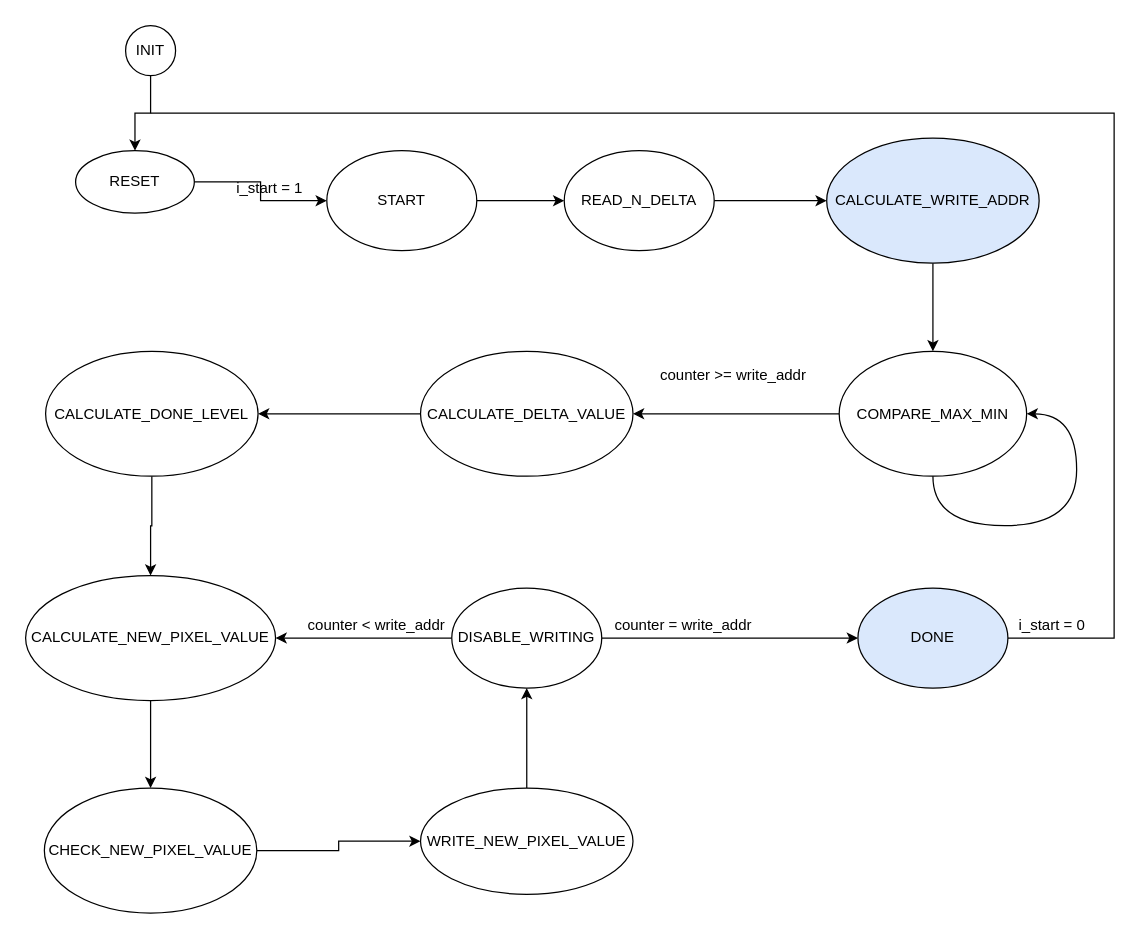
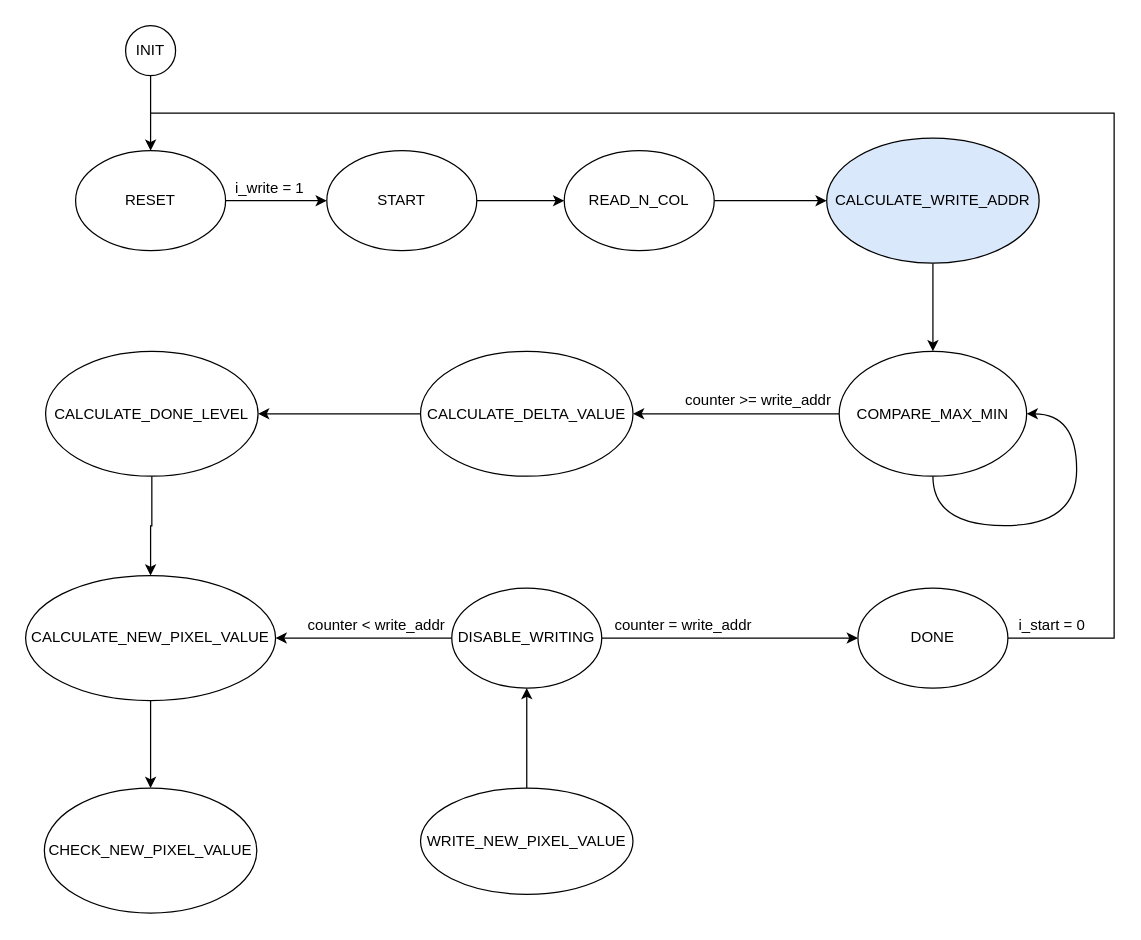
node "RESET": size 119x63 -> 150x100
node "i_start = 1": label "i_start = 1" -> "i_write = 1"
node "READ_N_DELTA": label "READ_N_DELTA" -> "READ_N_COL"
node "counter >= write_addr": moved (733, 376) -> (758, 401)
node "DONE": fillcolor #dae8fc -> #ffffff
edge "CHECK_NEW_PIXEL_VALUE" -> "WRITE_NEW_PIXEL_VALUE": removed
